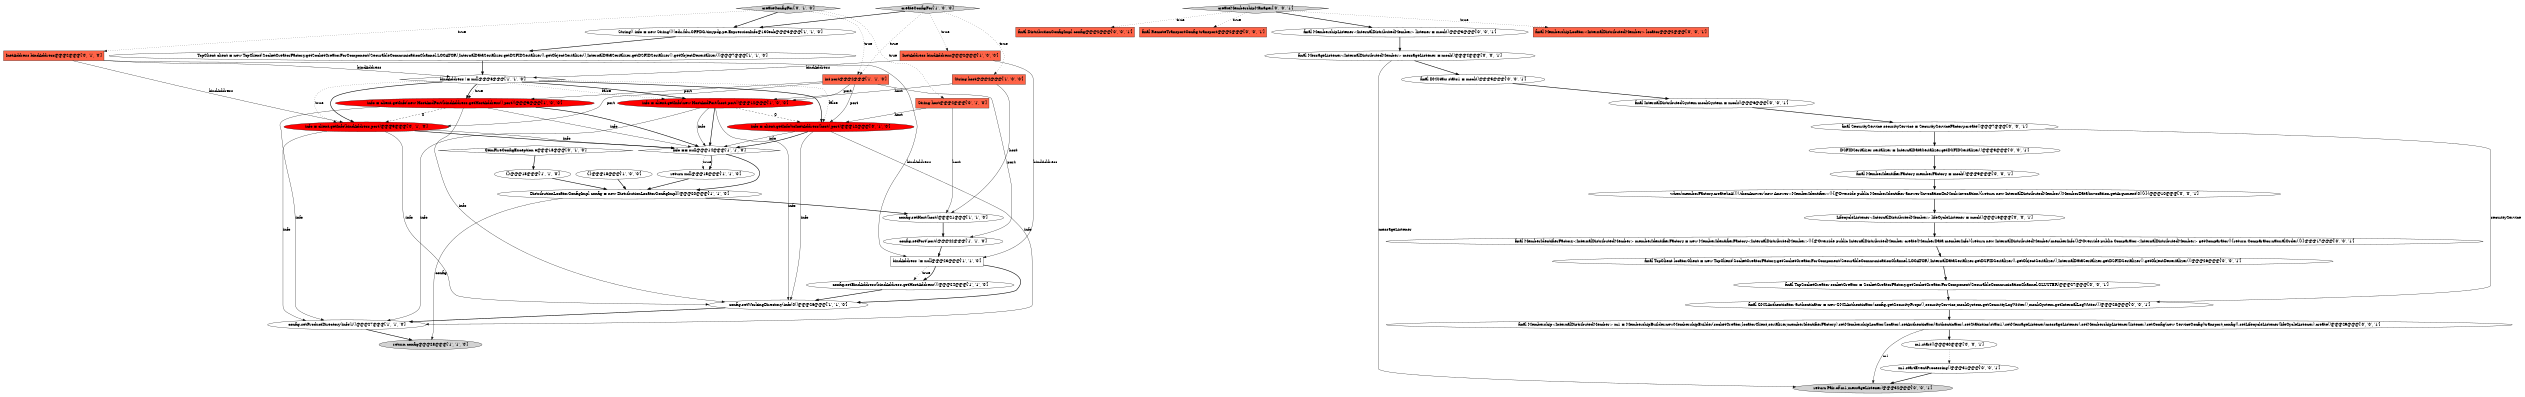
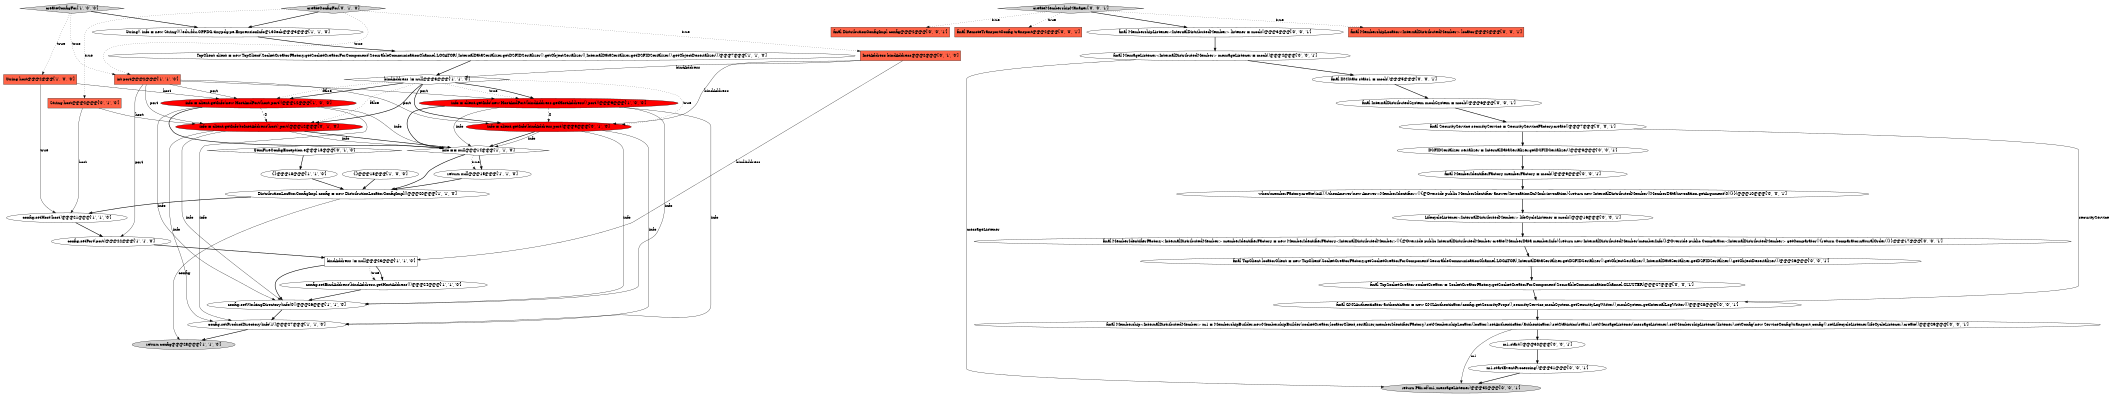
node "InetAddress bindAddress@@@2@@@['1', '0', '0']": removed
edge "String host@@@2@@@['1', '0', '0']" -> "config.setHost(host)@@@21@@@['1', '1', '0']": label "host" -> "true"
edge "m1.start()@@@30@@@['0', '0', '1']" -> "m1.startEventProcessing()@@@31@@@['0', '0', '1']": style dotted -> bold
